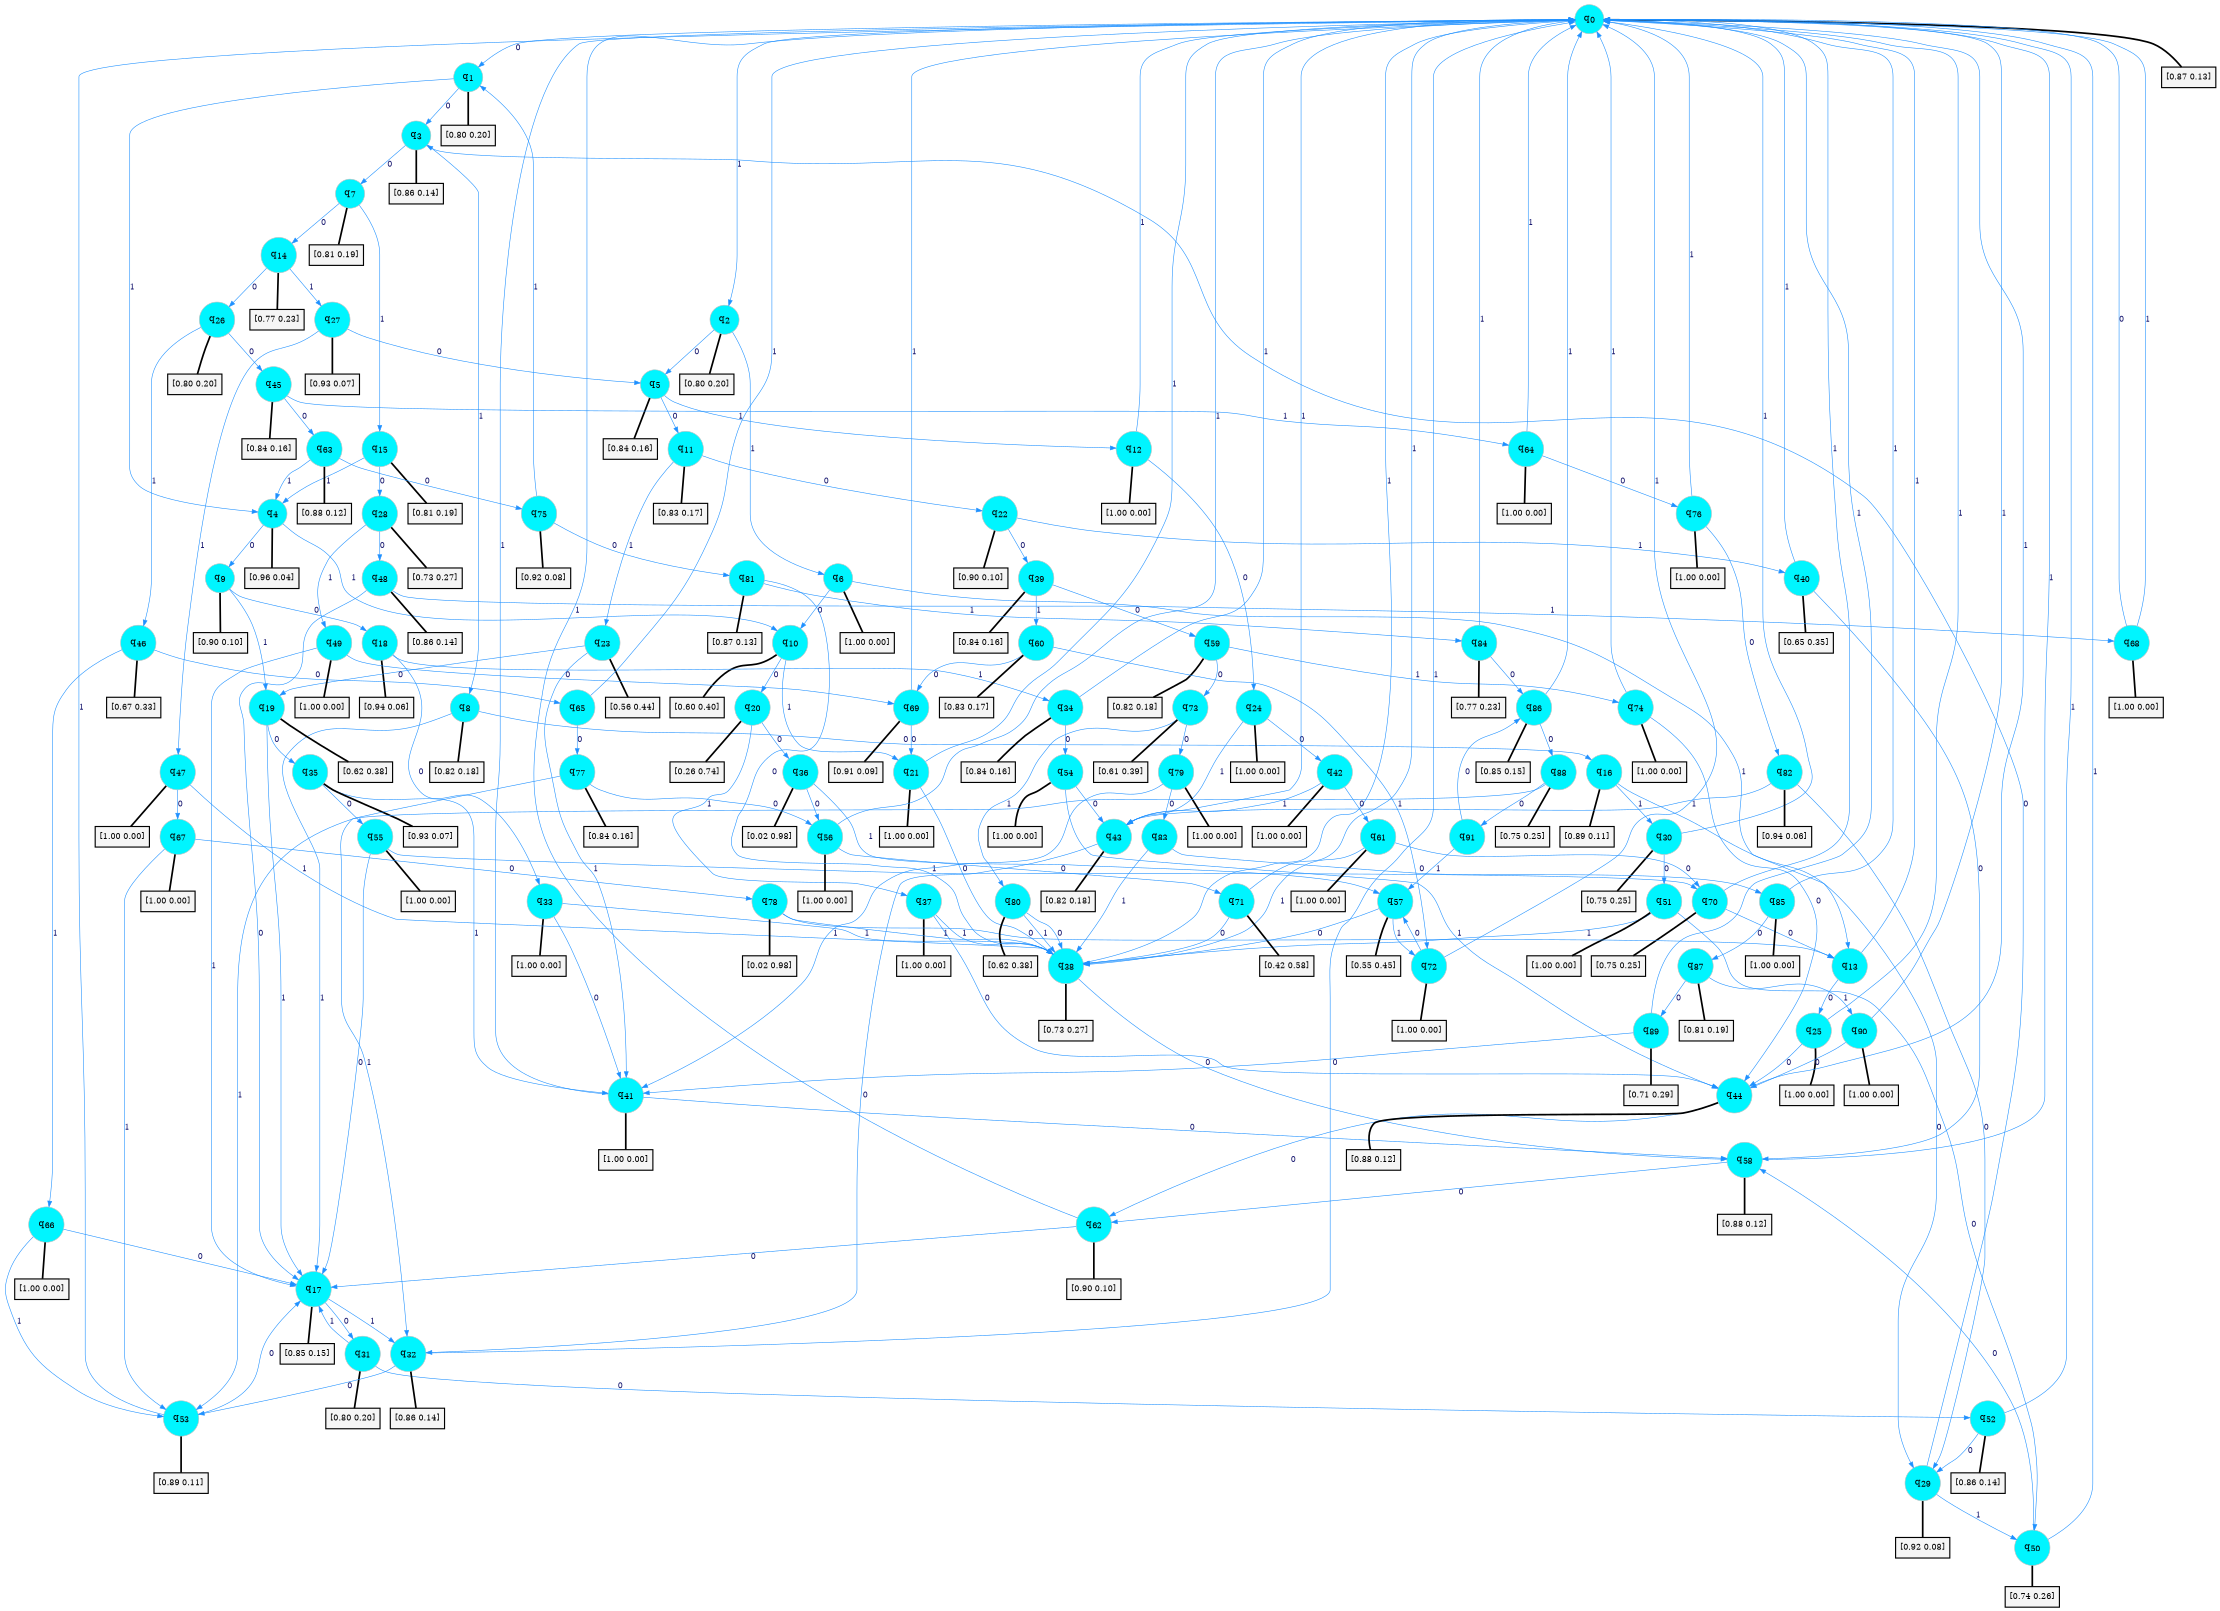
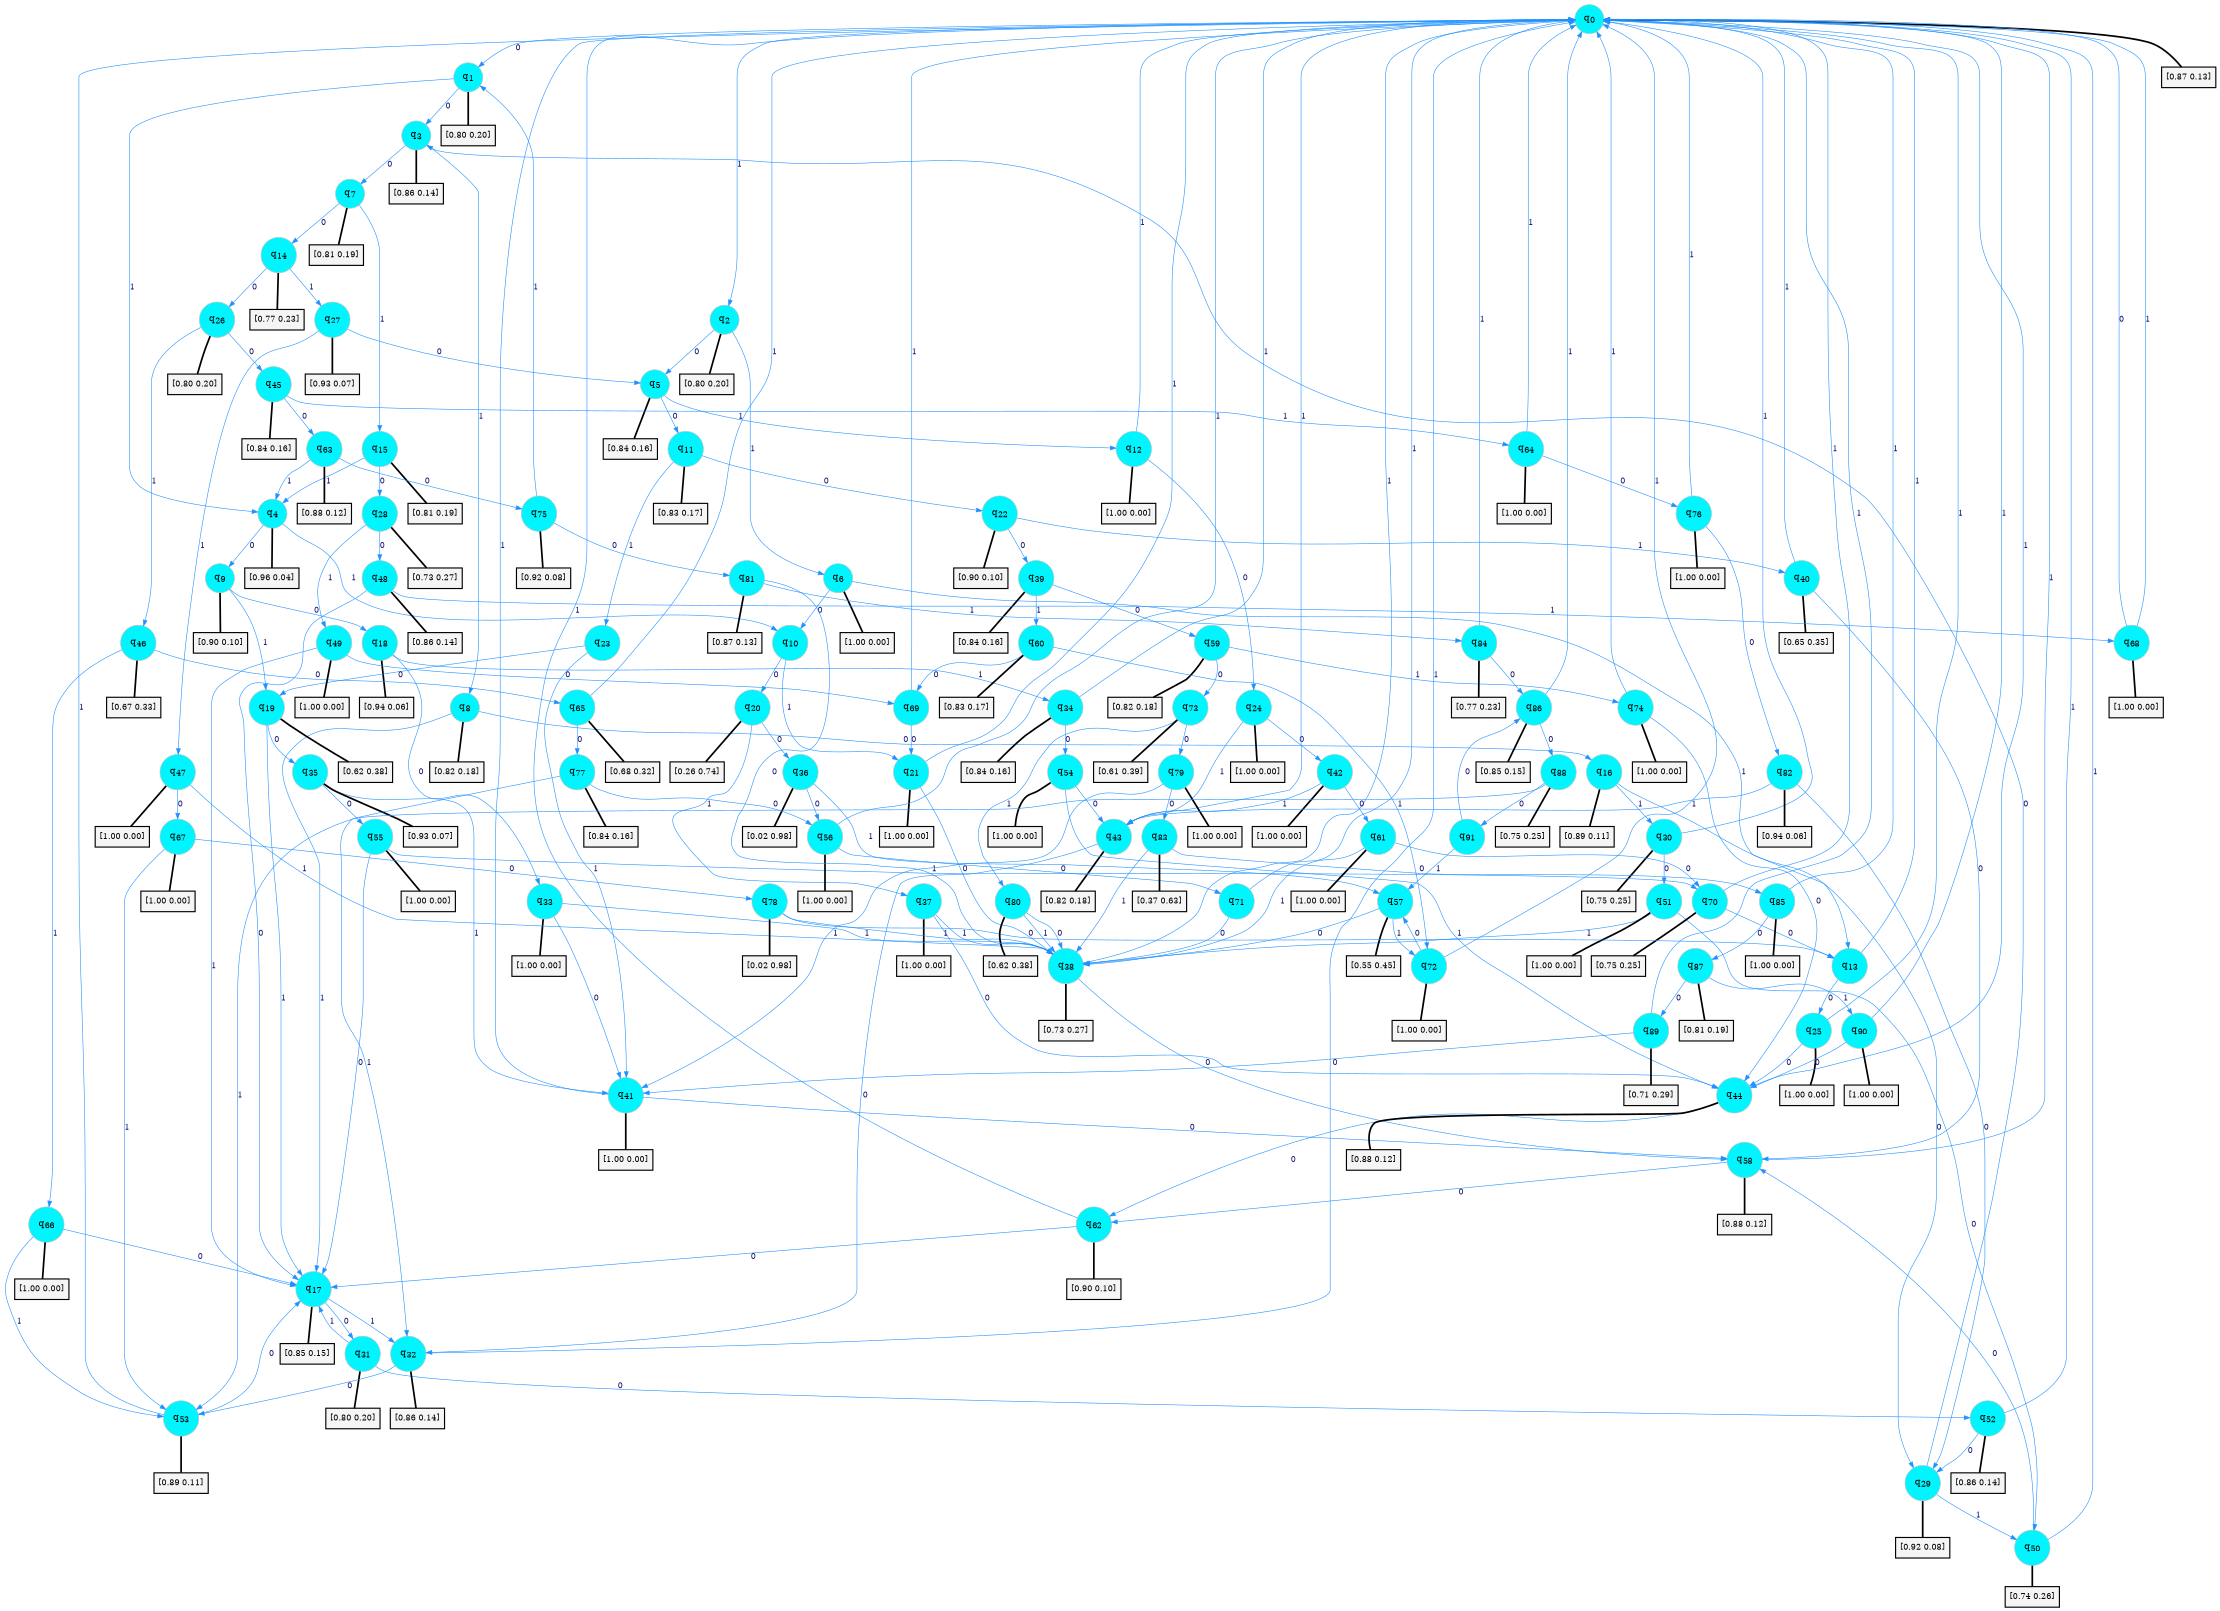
node "[0.56 0.44]": removed
node "[0.60 0.40]": removed
node "[0.68 0.32]": added
node "[0.91 0.09]": removed
node "[0.37 0.63]": added
node "[0.42 0.58]": removed
